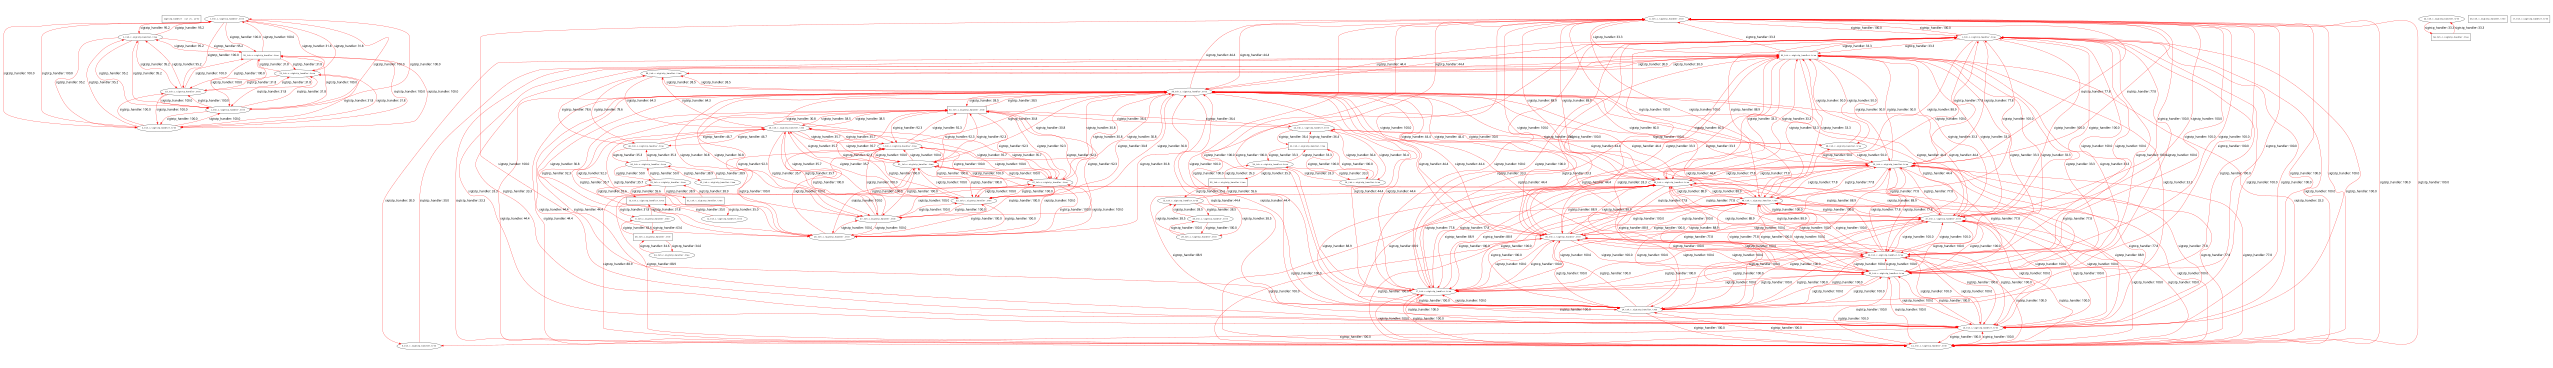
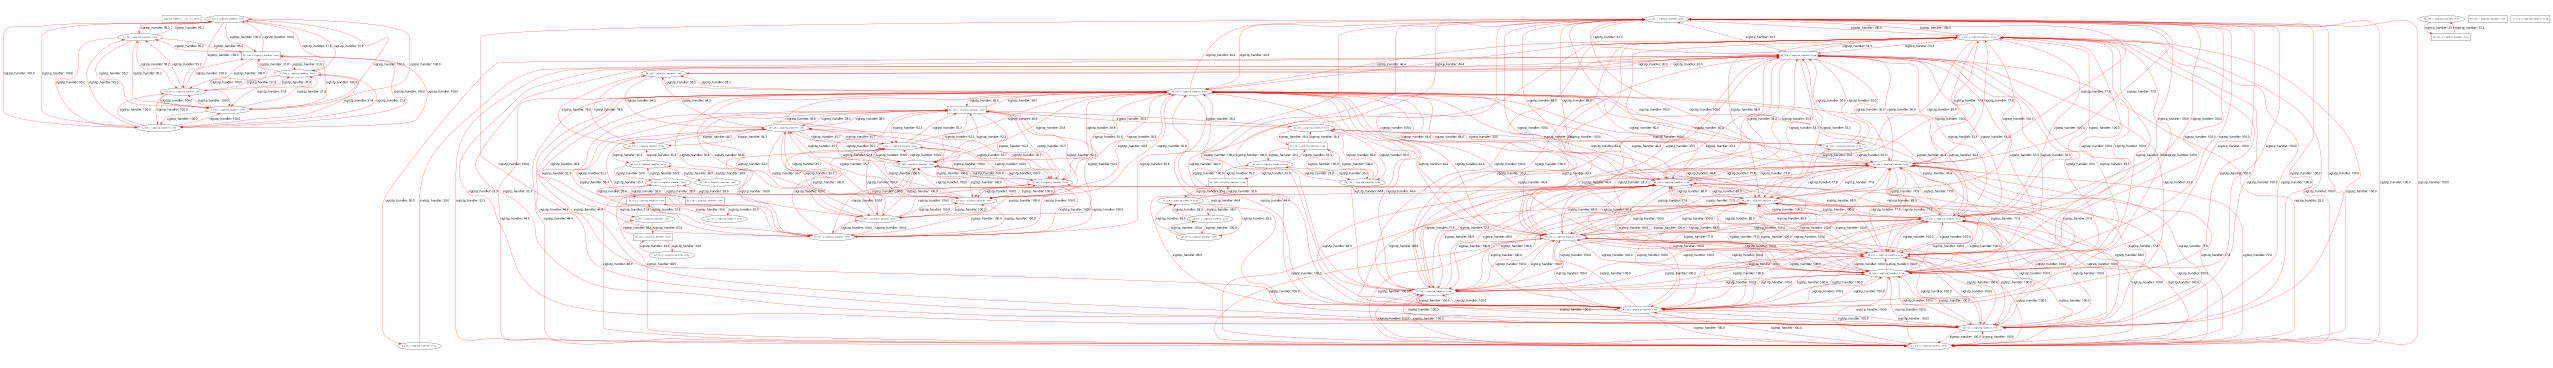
edge "13_tsh.c.sigtstp_handler.tree" -> "6_tsh.c.sigtstp_handler.tree": now "13_tsh.c.sigtstp_handler.tree" -> "14_tsh.c.sigtstp_handler.tree"
